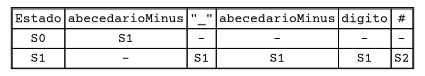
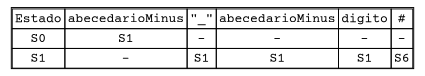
node "Estado": text "S2" -> "S6"
